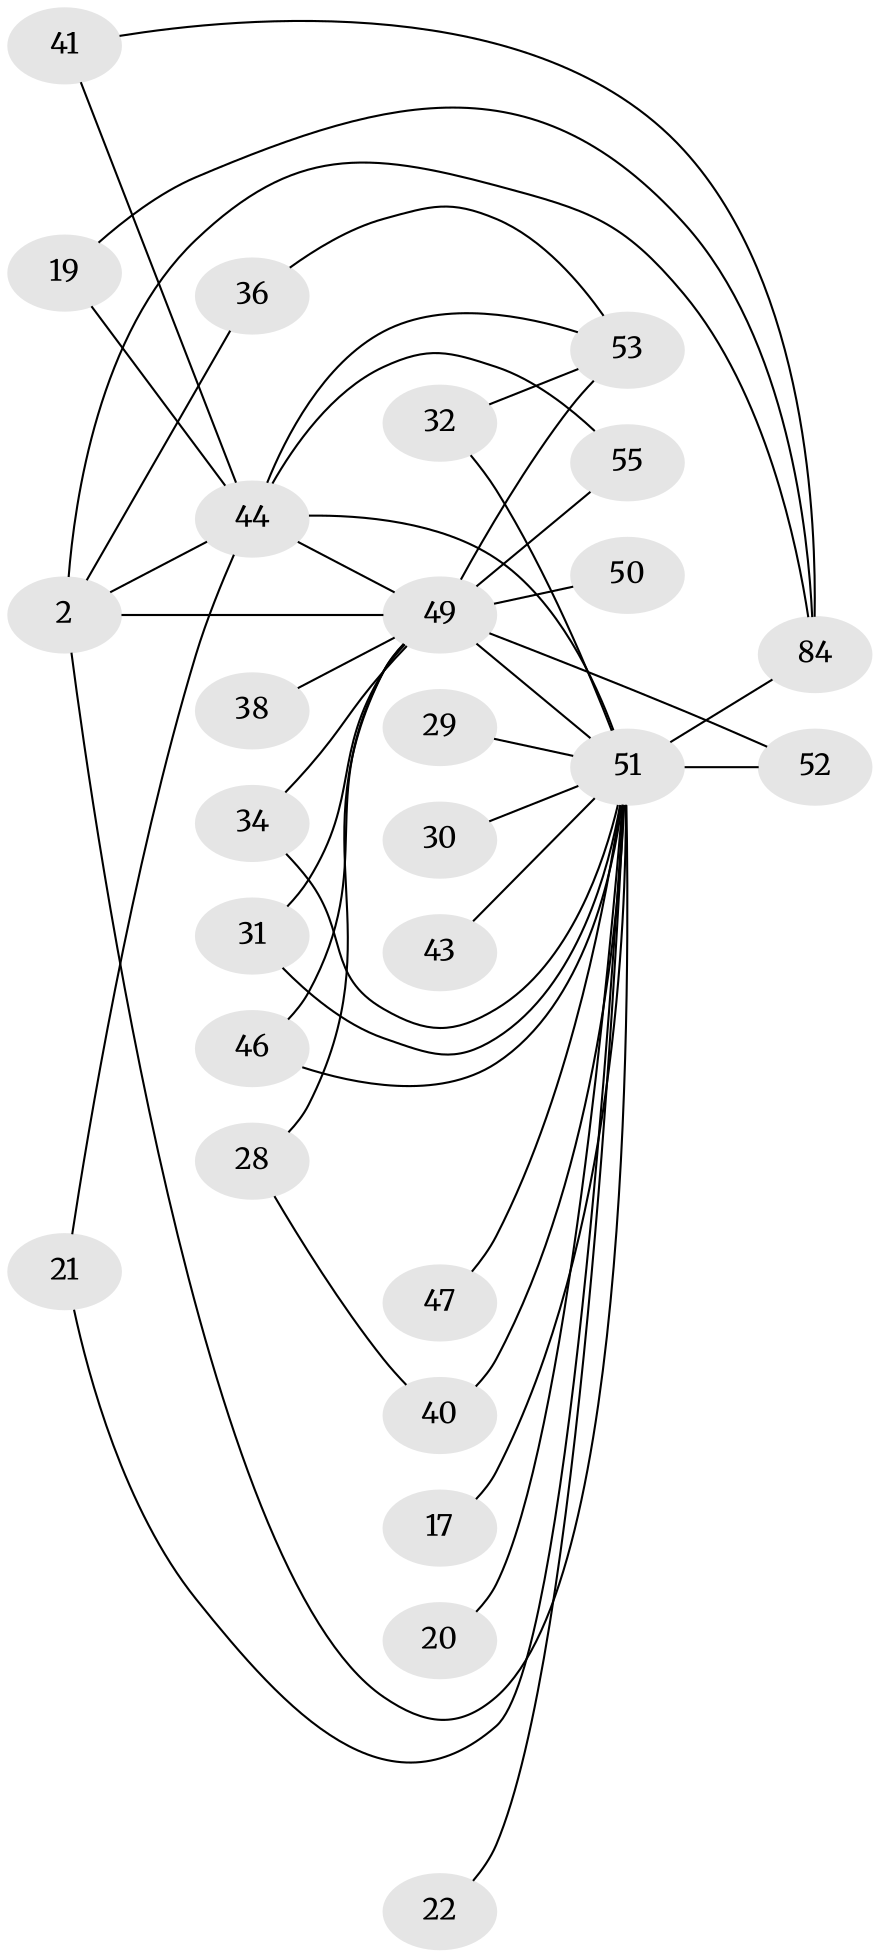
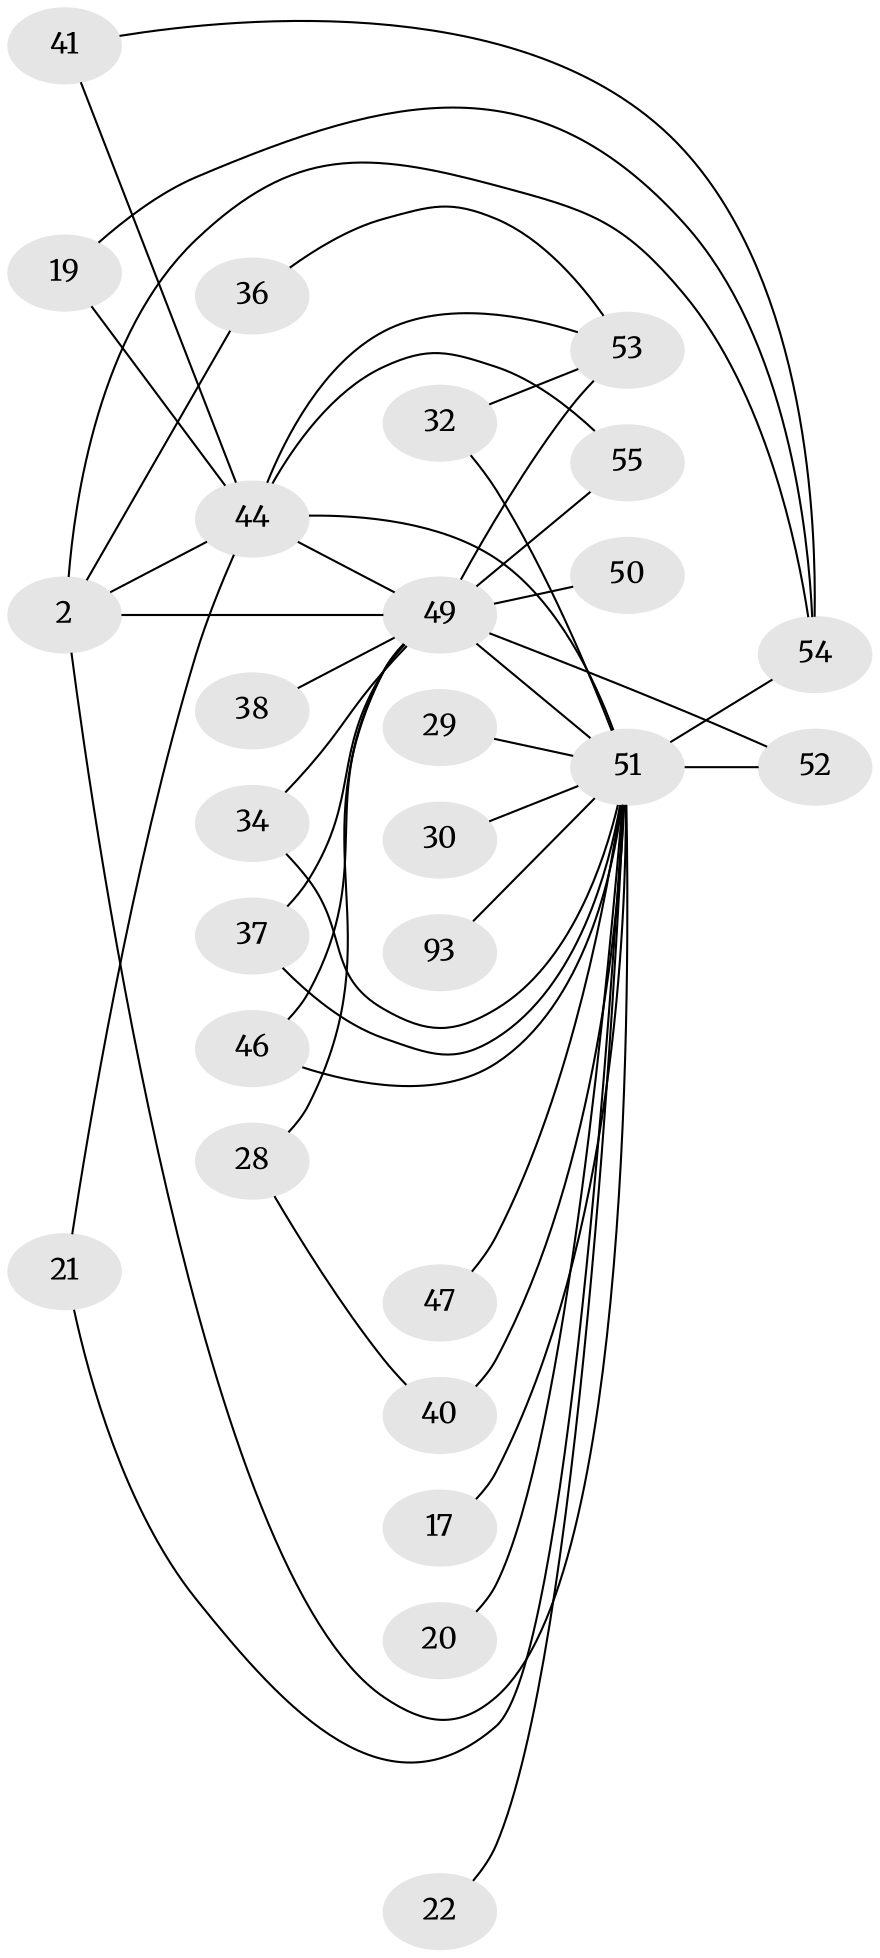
node "84": label "84" -> "54"
node "31": label "31" -> "37"
node "43": label "43" -> "93"
